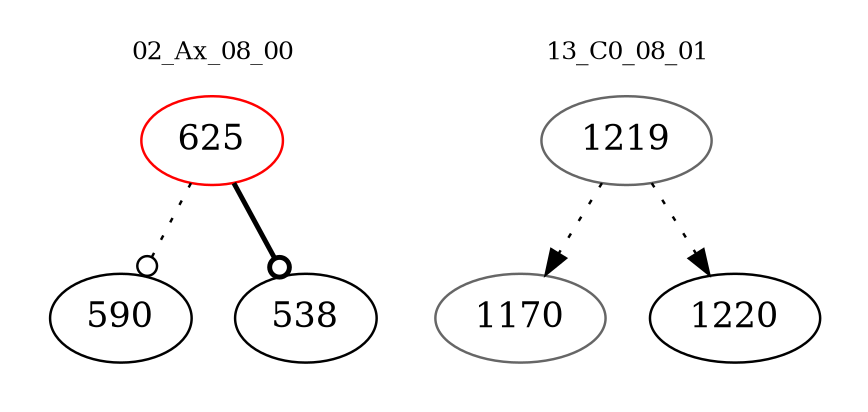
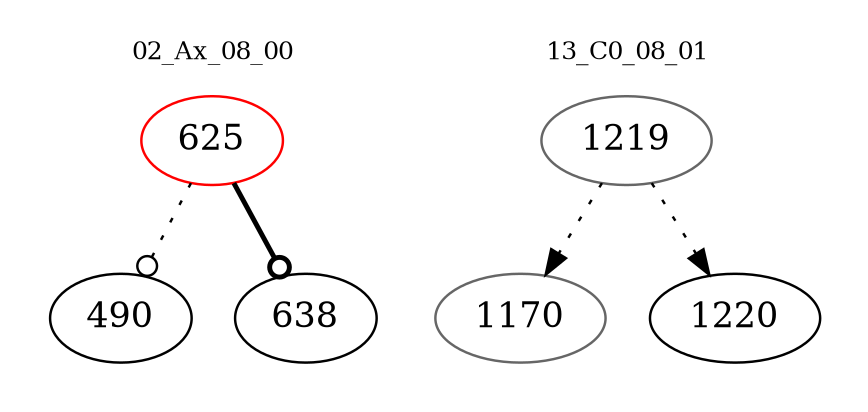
node "590": label "590" -> "490"
node "538": label "538" -> "638"
